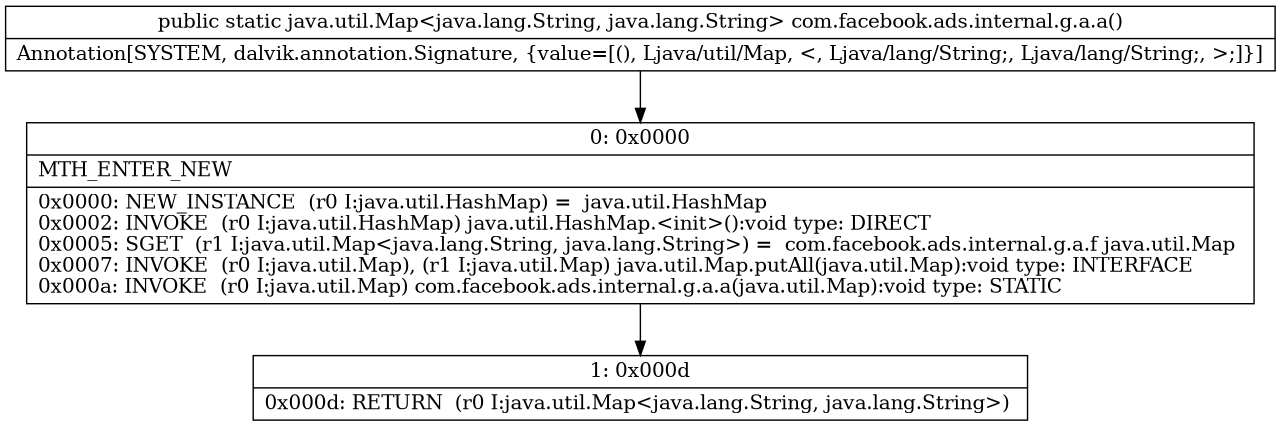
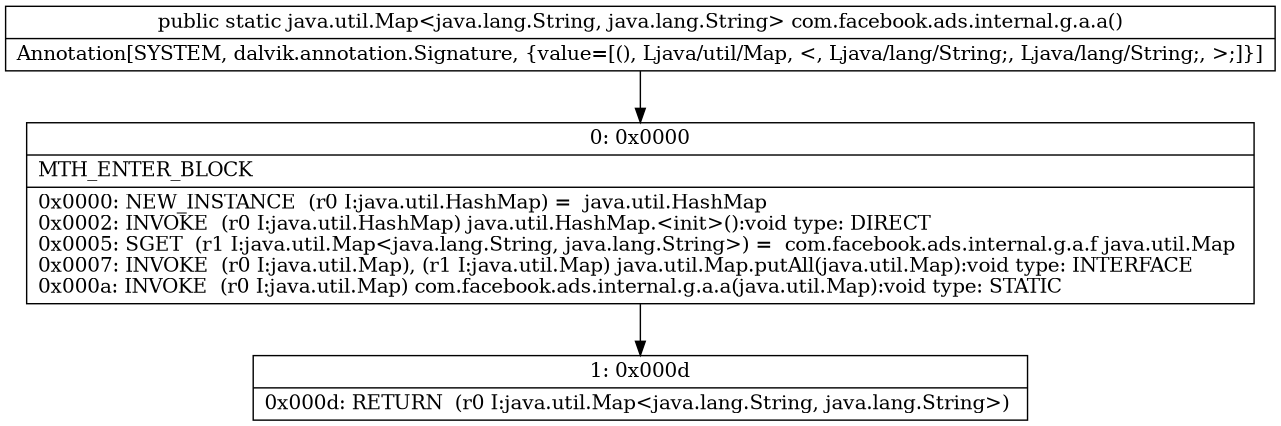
node "0: 0x0000": text "MTH_ENTER_NEW" -> "MTH_ENTER_BLOCK"
